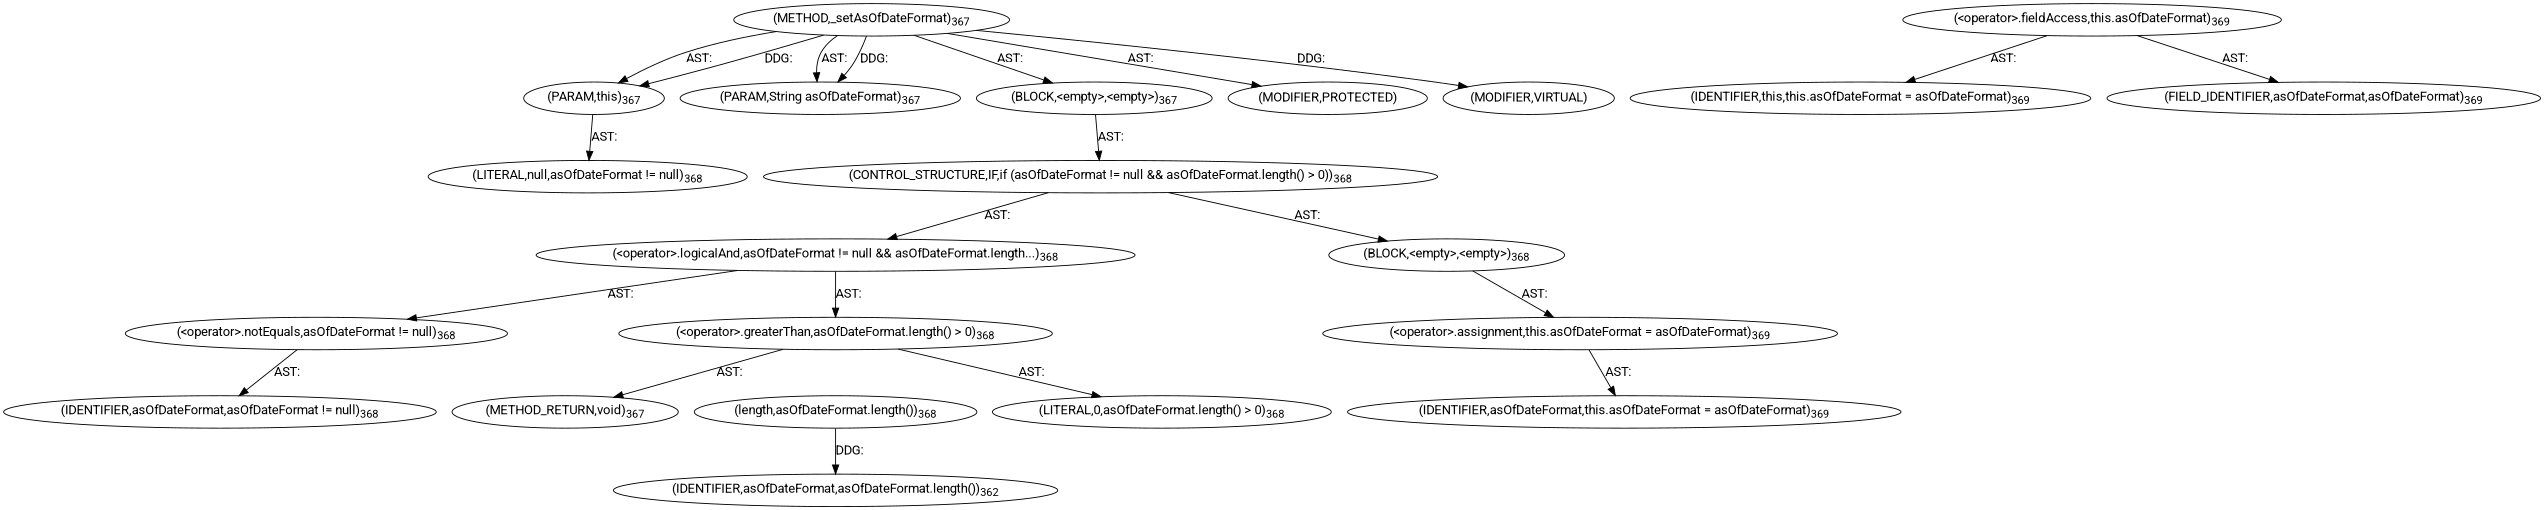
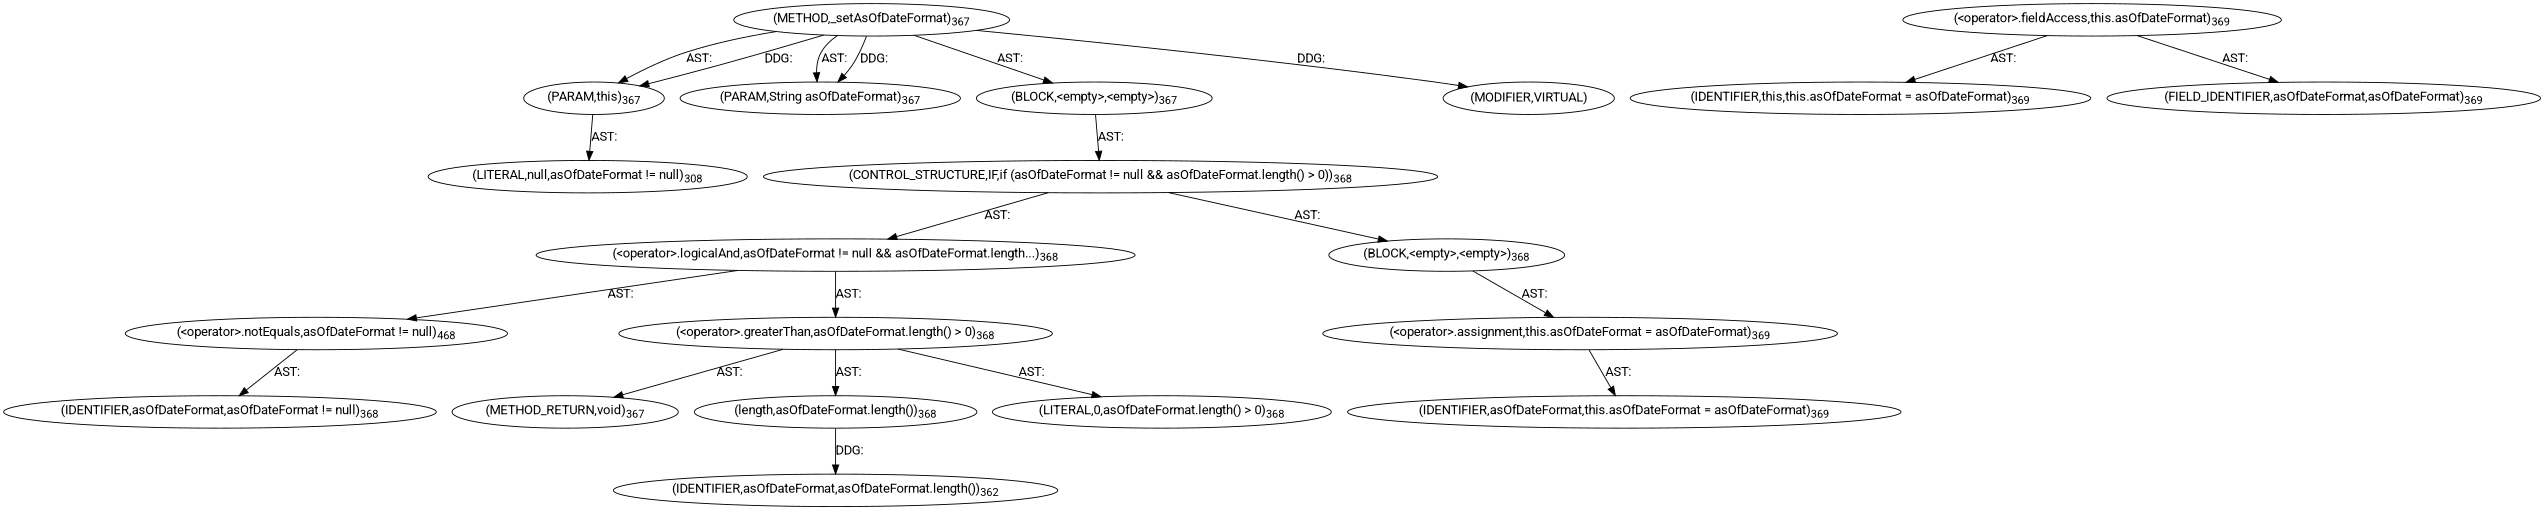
node "(MODIFIER,PROTECTED)": removed
node "(LITERAL,null,asOfDateFormat != null)": text "368" -> "308"
node "(<operator>.notEquals,asOfDateFormat != null)": text "368" -> "468"
edge "(<operator>.greaterThan,asOfDateFormat.length() > 0)" -> "(length,asOfDateFormat.length())": added, label "AST:"
